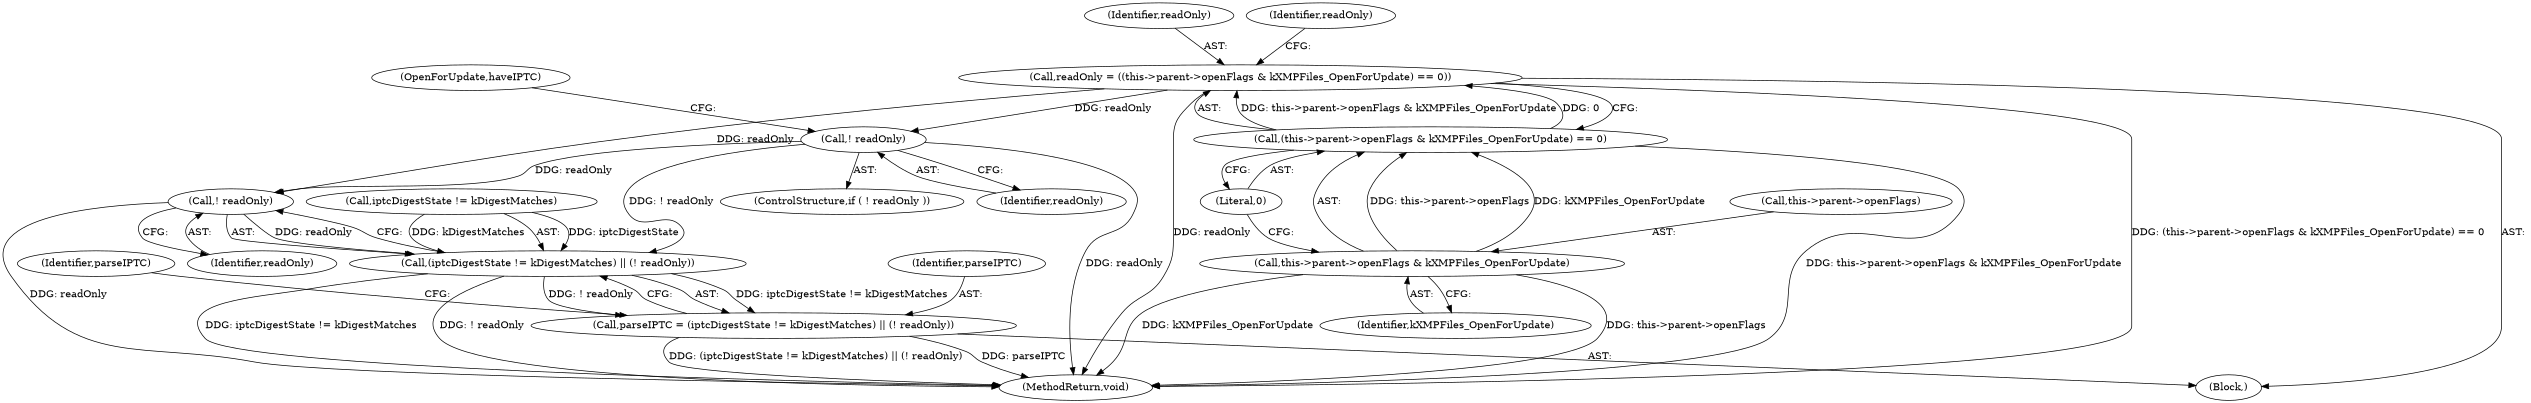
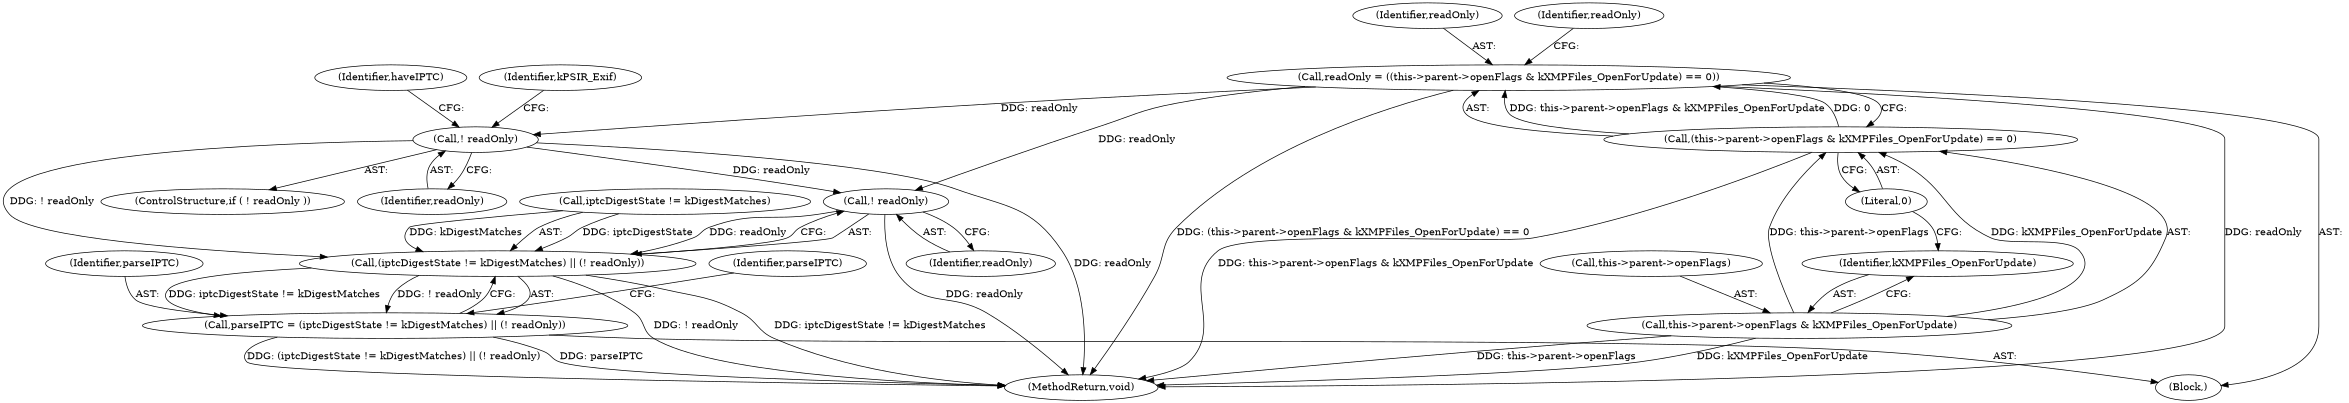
node "(OpenForUpdate,haveIPTC)": label "(OpenForUpdate,haveIPTC)" -> "(Identifier,haveIPTC)"
node "(Identifier,kPSIR_Exif)": added
edge "(Literal,0)" -> "(Call,this->parent->openFlags & kXMPFiles_OpenForUpdate)": now "(Literal,0)" -> "(Identifier,kXMPFiles_OpenForUpdate)"
